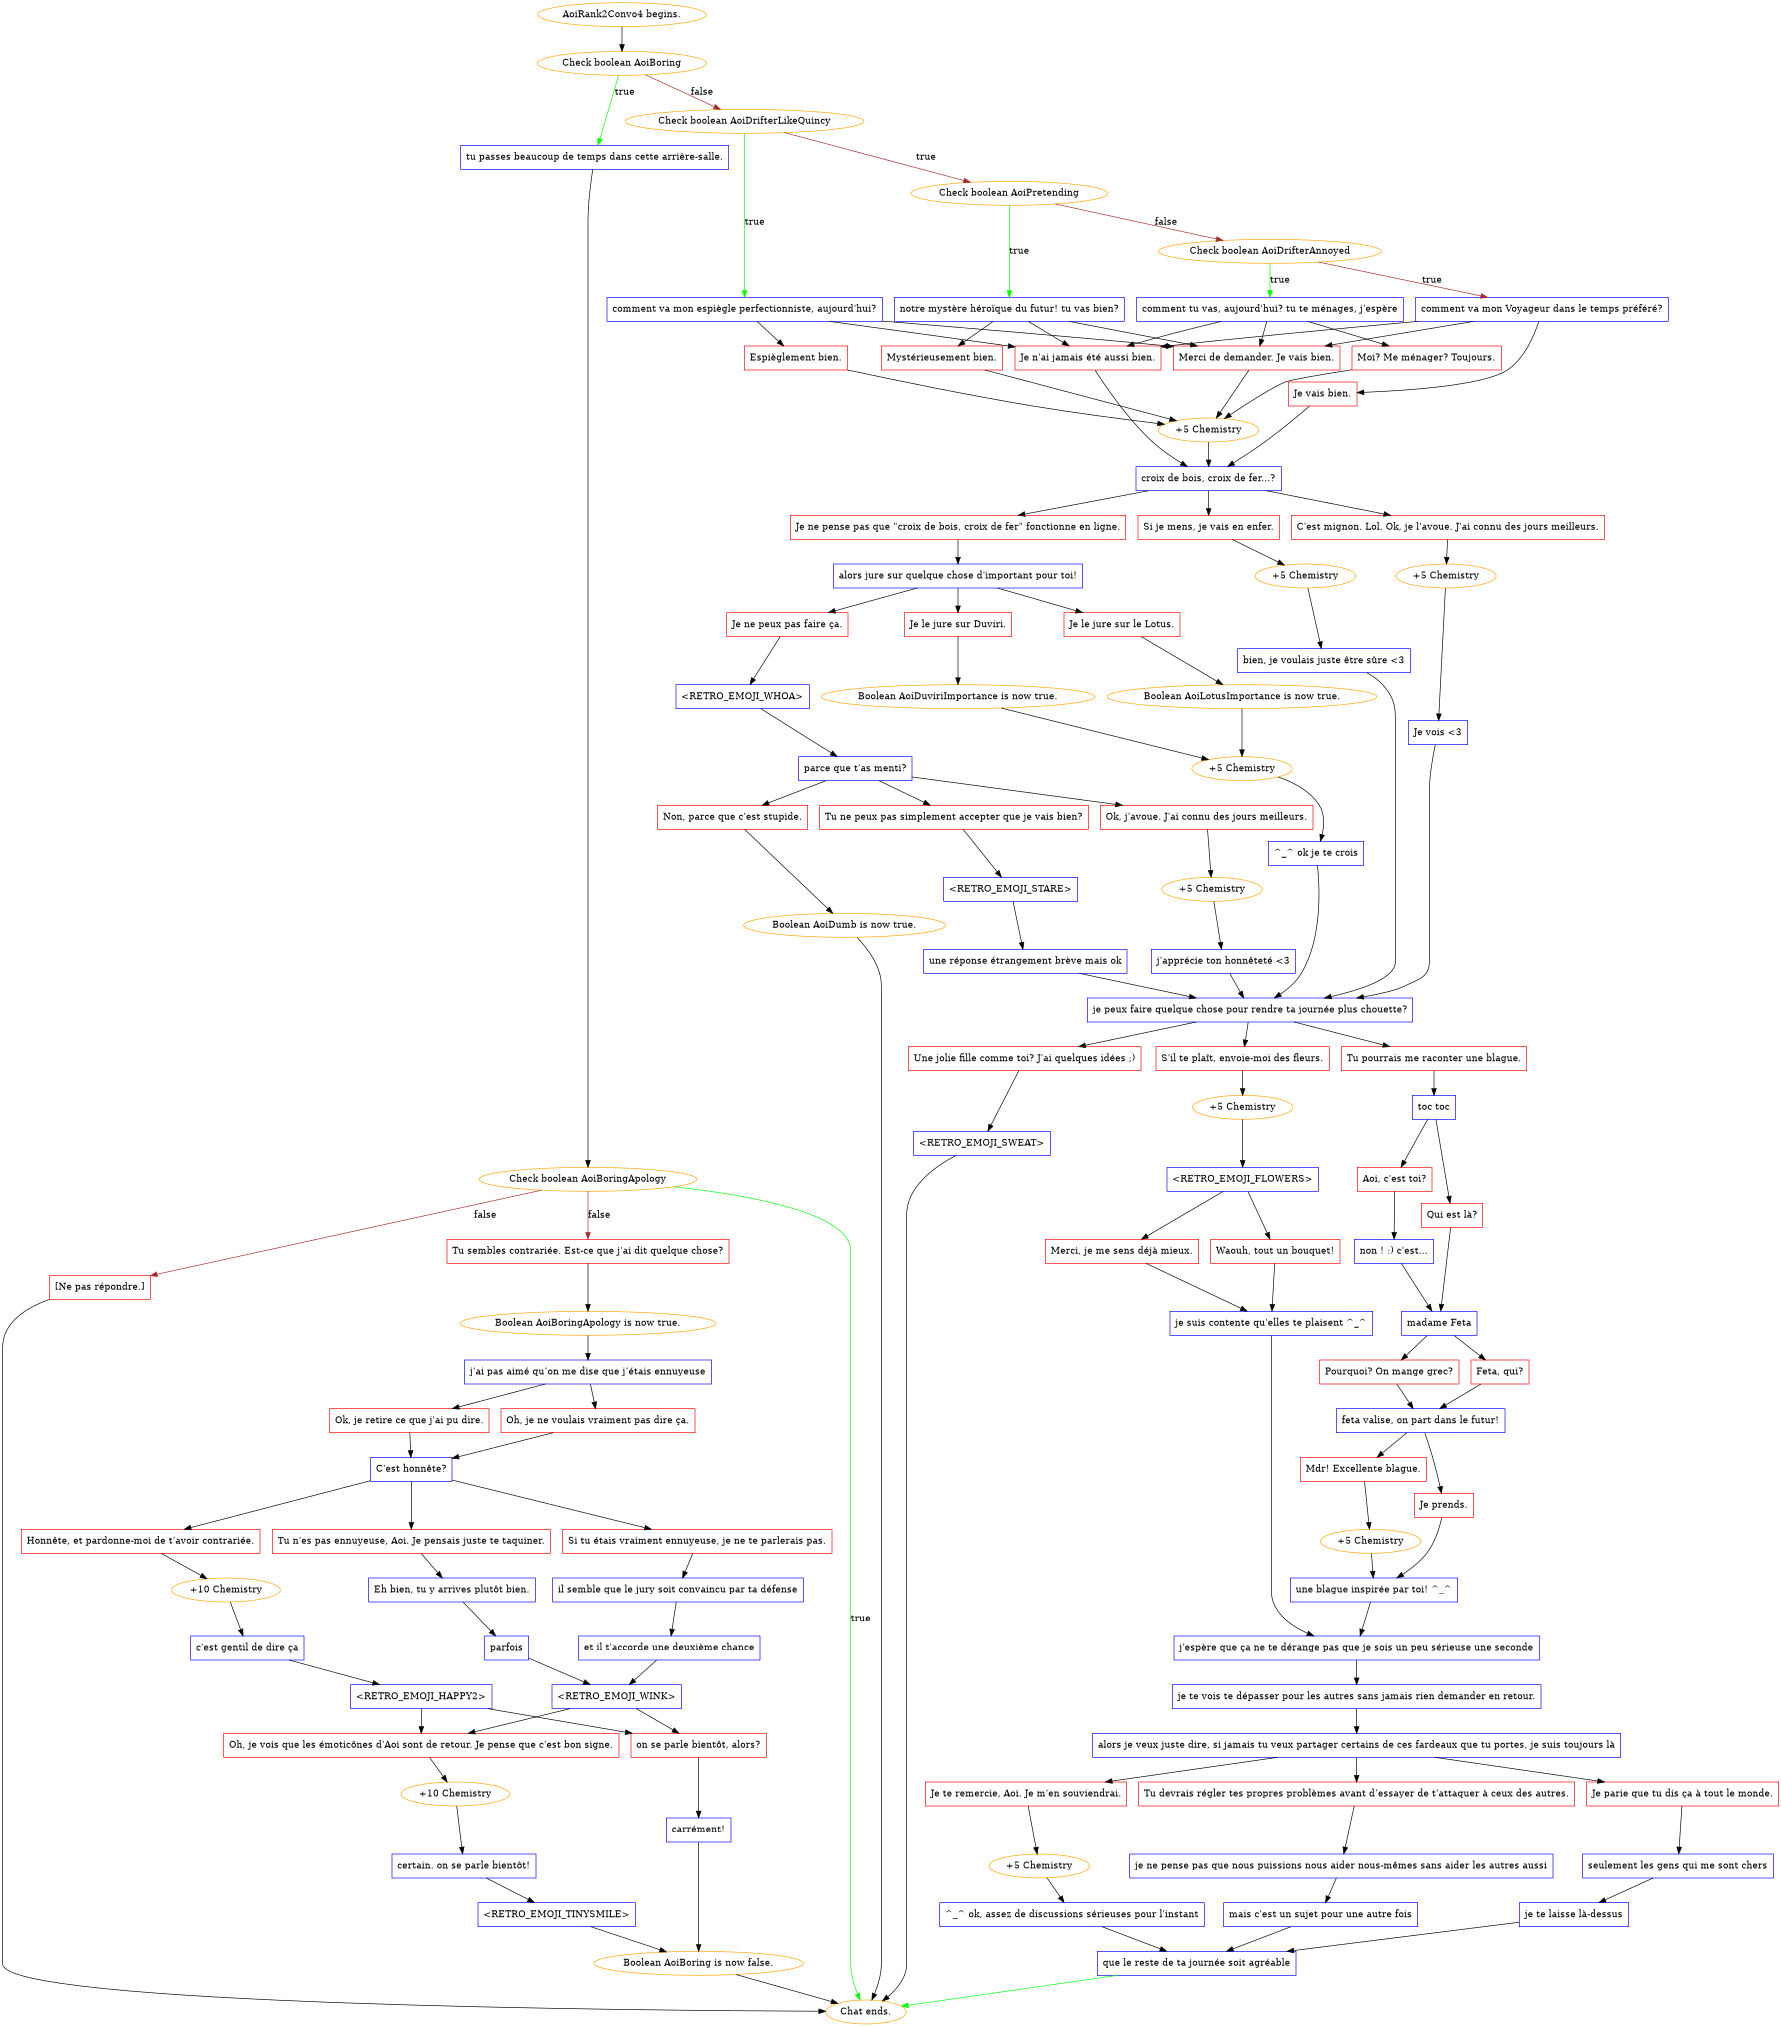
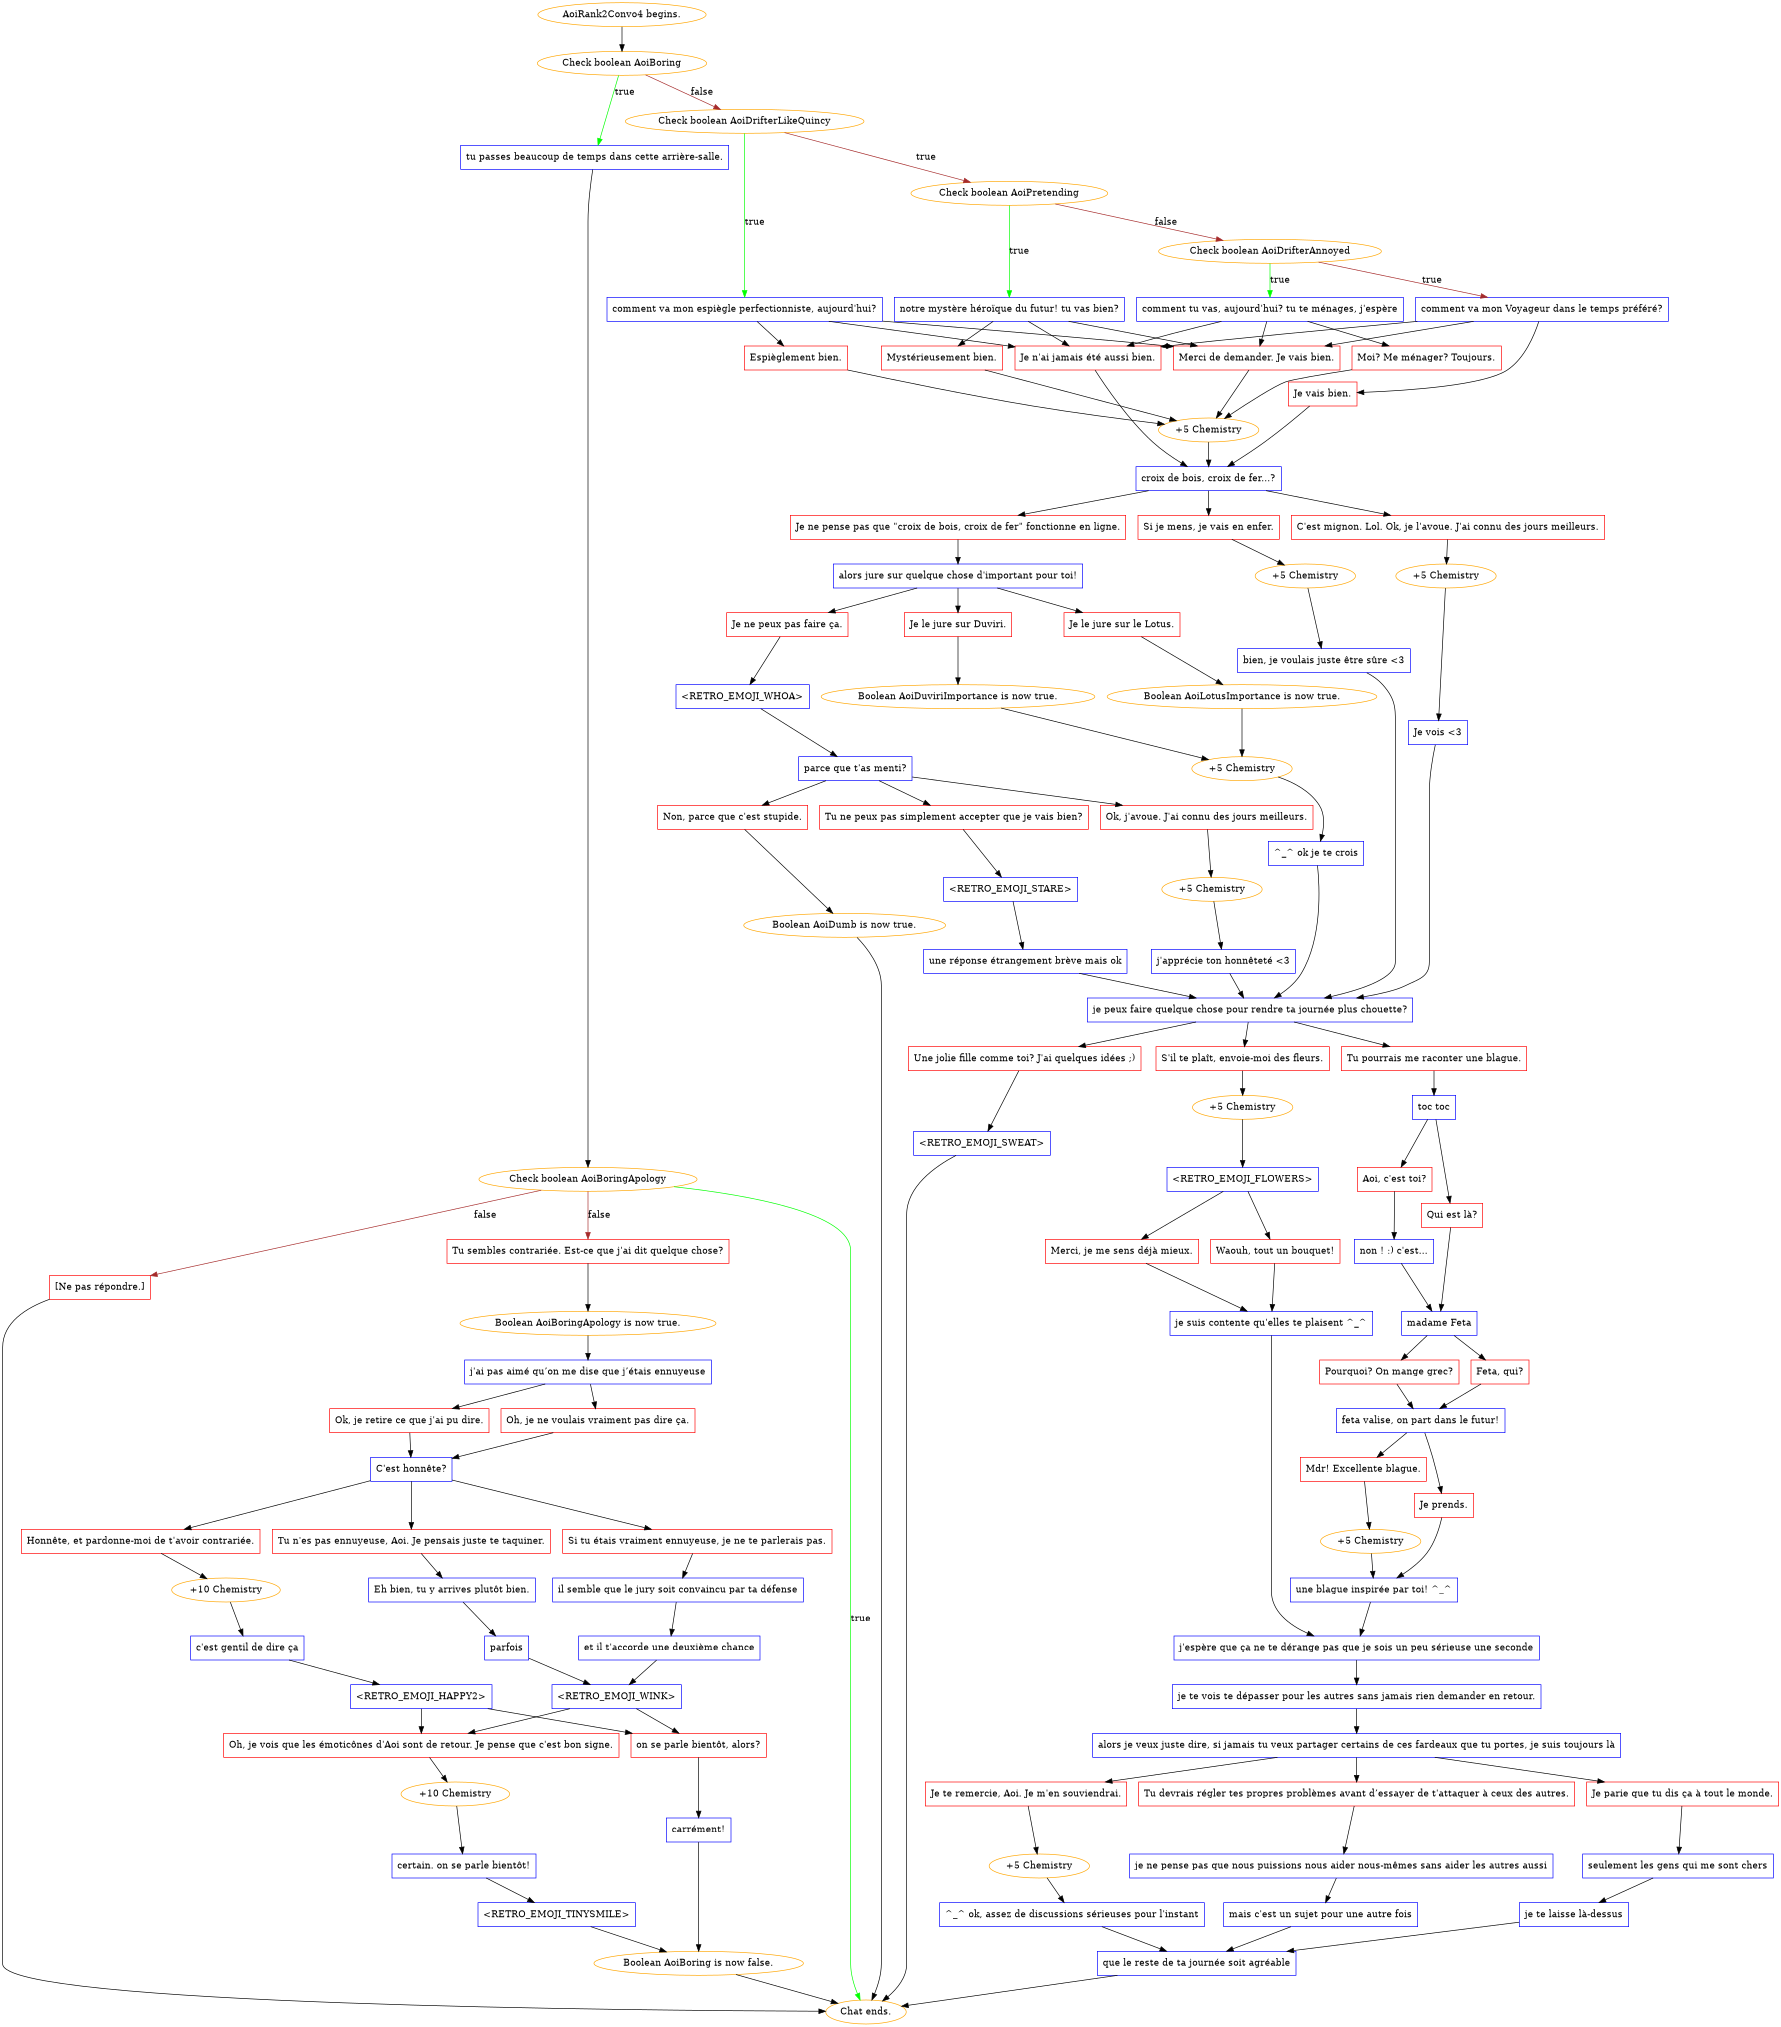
edge "que le reste de ta journée soit agréable" -> "Chat ends.": color green -> black
